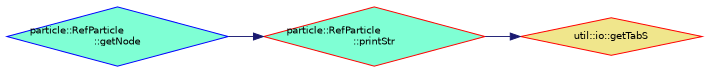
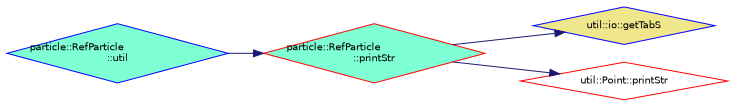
node "particle::RefParticle ::getNode": label "particle::RefParticle ::getNode" -> "particle::RefParticle ::util"
node "util::io::getTabS": color red -> blue
node "util::Point::printStr": added
